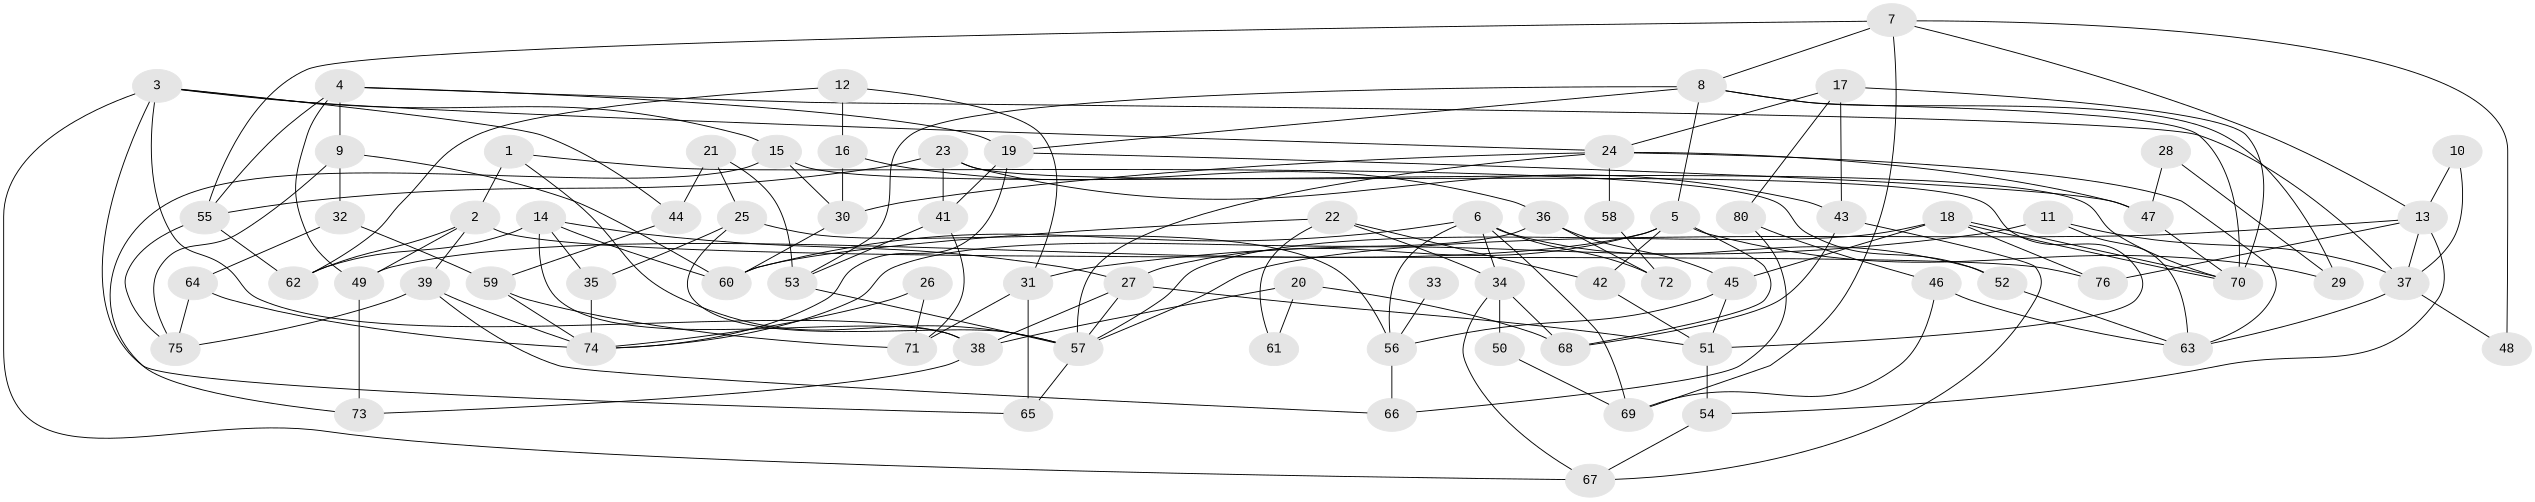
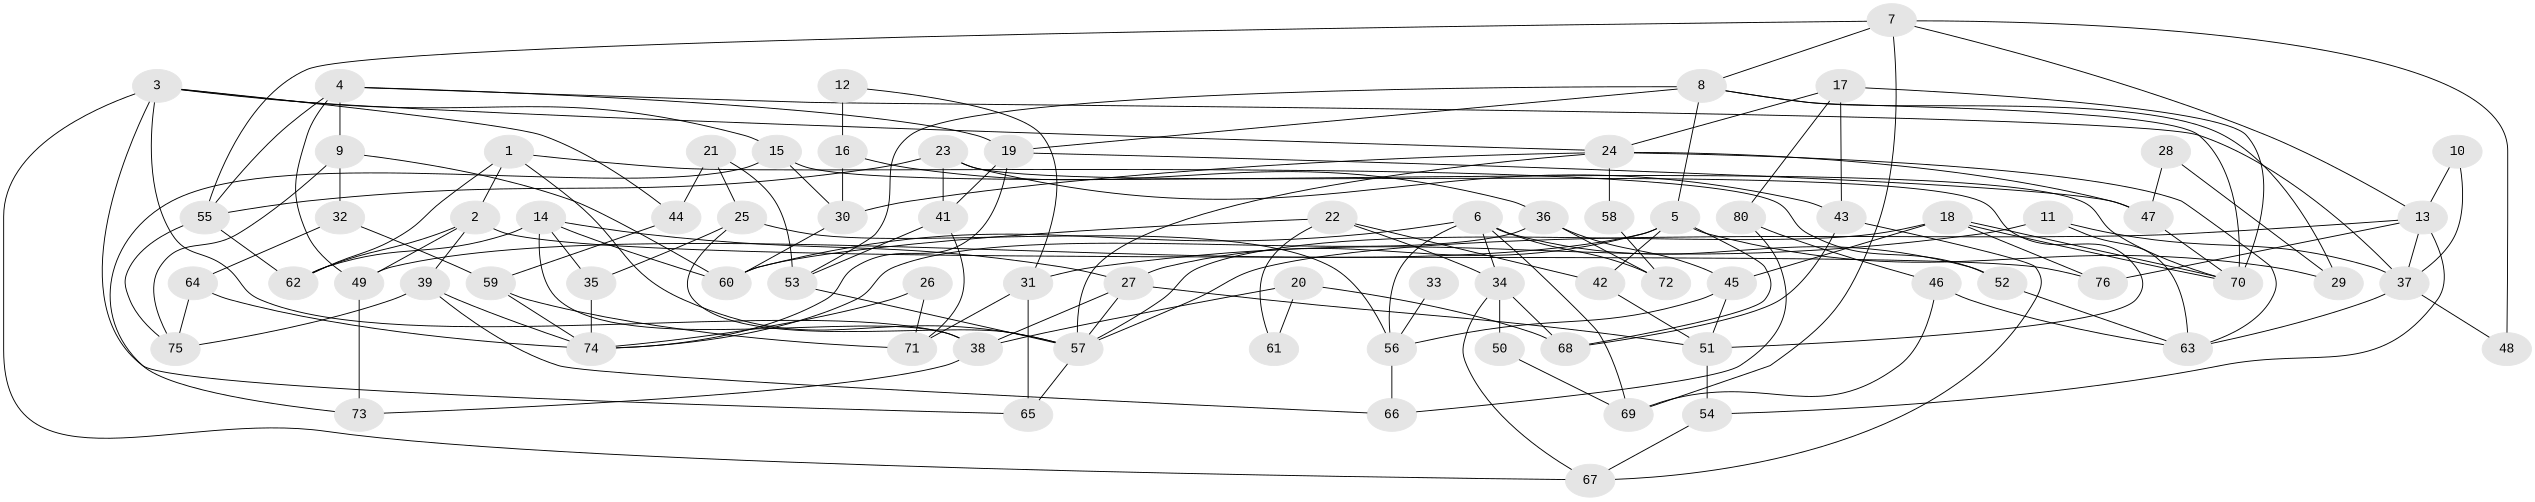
edge "12" -- "62": now "1" -- "62"
